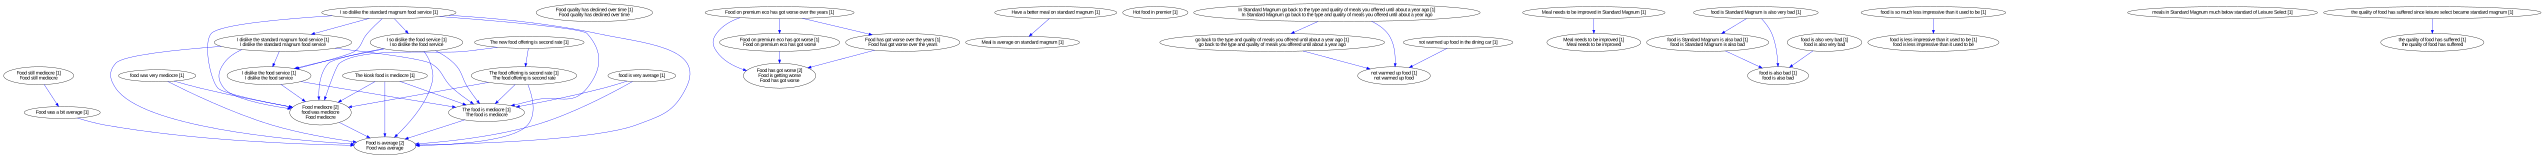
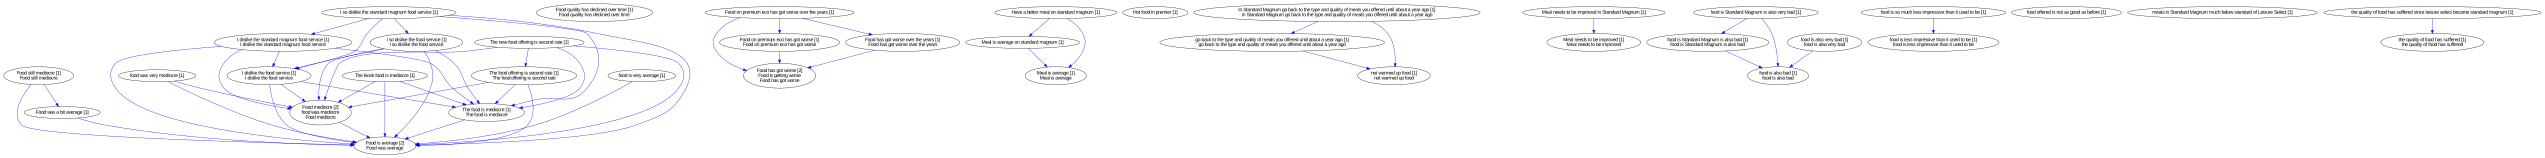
node "food offered is not as good as before [1]": added
edge "I so dislike the standard magnum food service [1]" -> "Food mediocre [2] food was mediocre Food mediocre": removed
node "not warmed up food in the dining car [1]": removed
node "Meal is average [1] Meal is average": added
edge "food is very average [1]" -> "The food is mediocre [1] The food is mediocre": now "The new food offering is second rate [1]" -> "The food is mediocre [1] The food is mediocre"
edge "The new food offering is second rate [1]" -> "Food is average [2] Food was average": added
edge "I dislike the food service [1] I dislike the food service" -> "Food is average [2] Food was average": added
edge "Food still mediocre [1] Food still mediocre" -> "Food is average [2] Food was average": added
